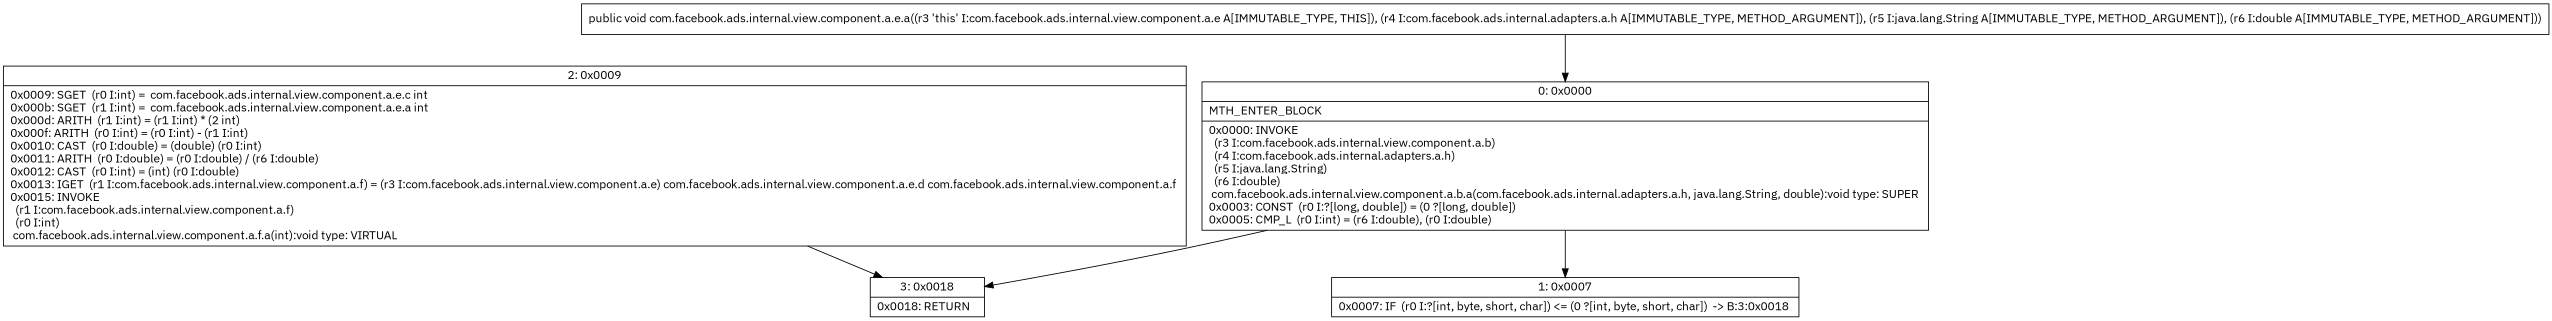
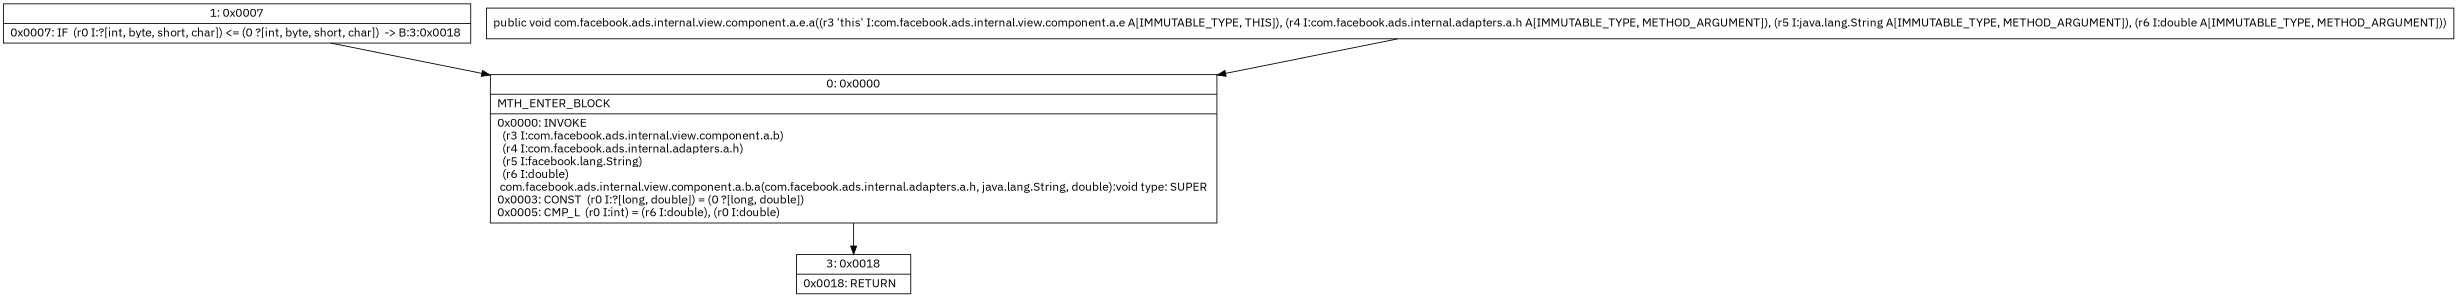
node "2: 0x0009": removed
node "0: 0x0000": text "(r5 I:java.lang.String)" -> "(r5 I:facebook.lang.String)"
edge "0: 0x0000" -> "1: 0x0007": reversed
